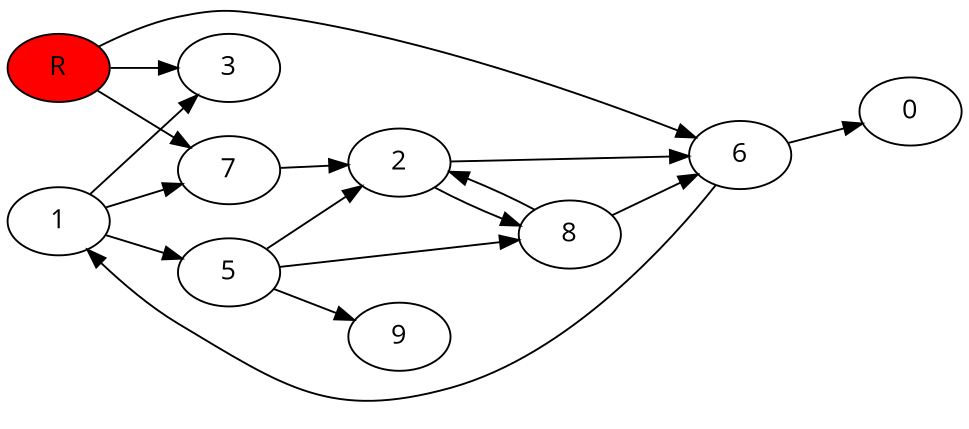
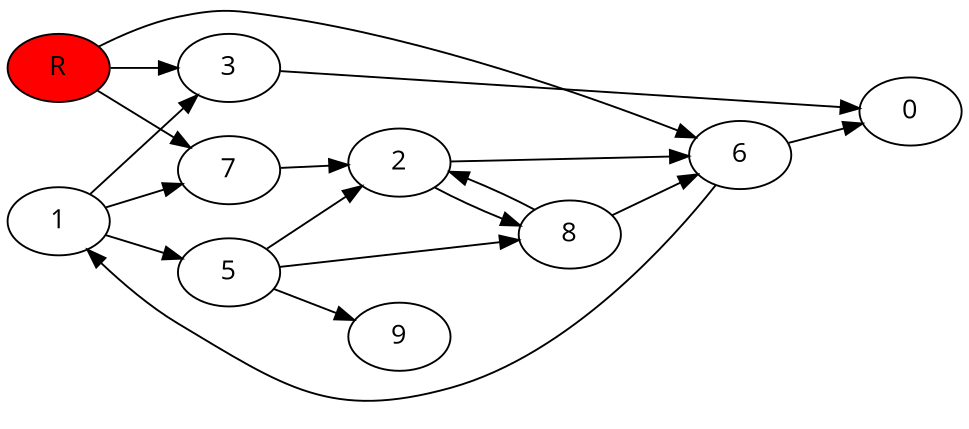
edge "3" -> "0": added
